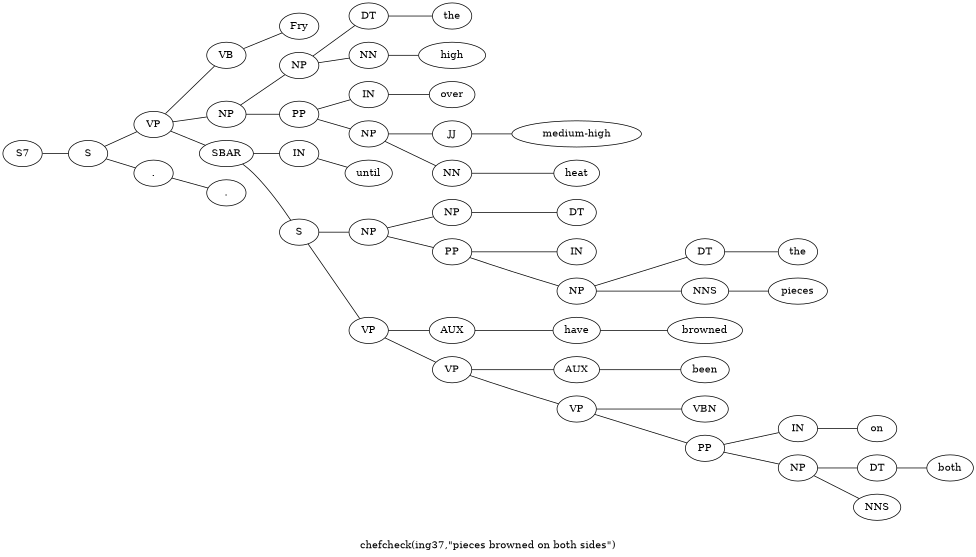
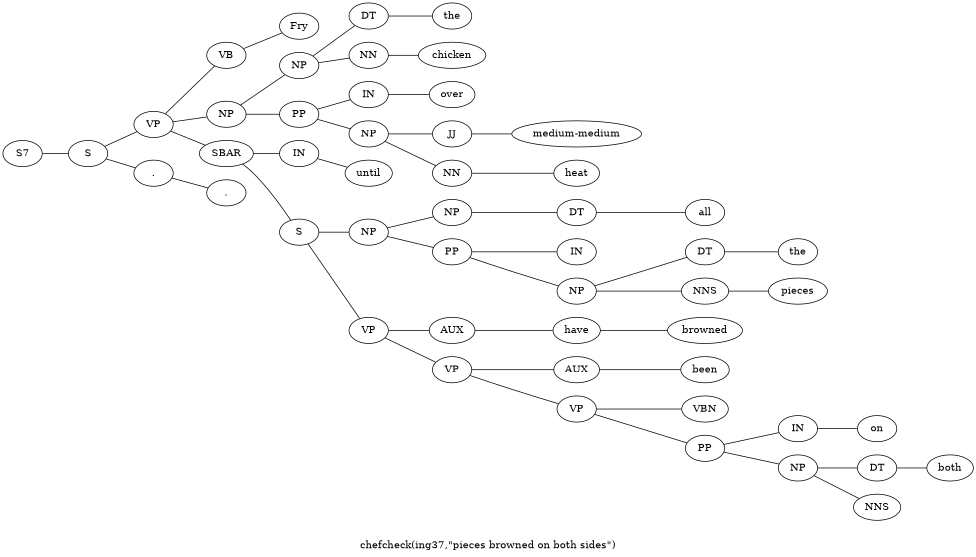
node "high": label "high" -> "chicken"
node "medium-high": label "medium-high" -> "medium-medium"
node "all": added
